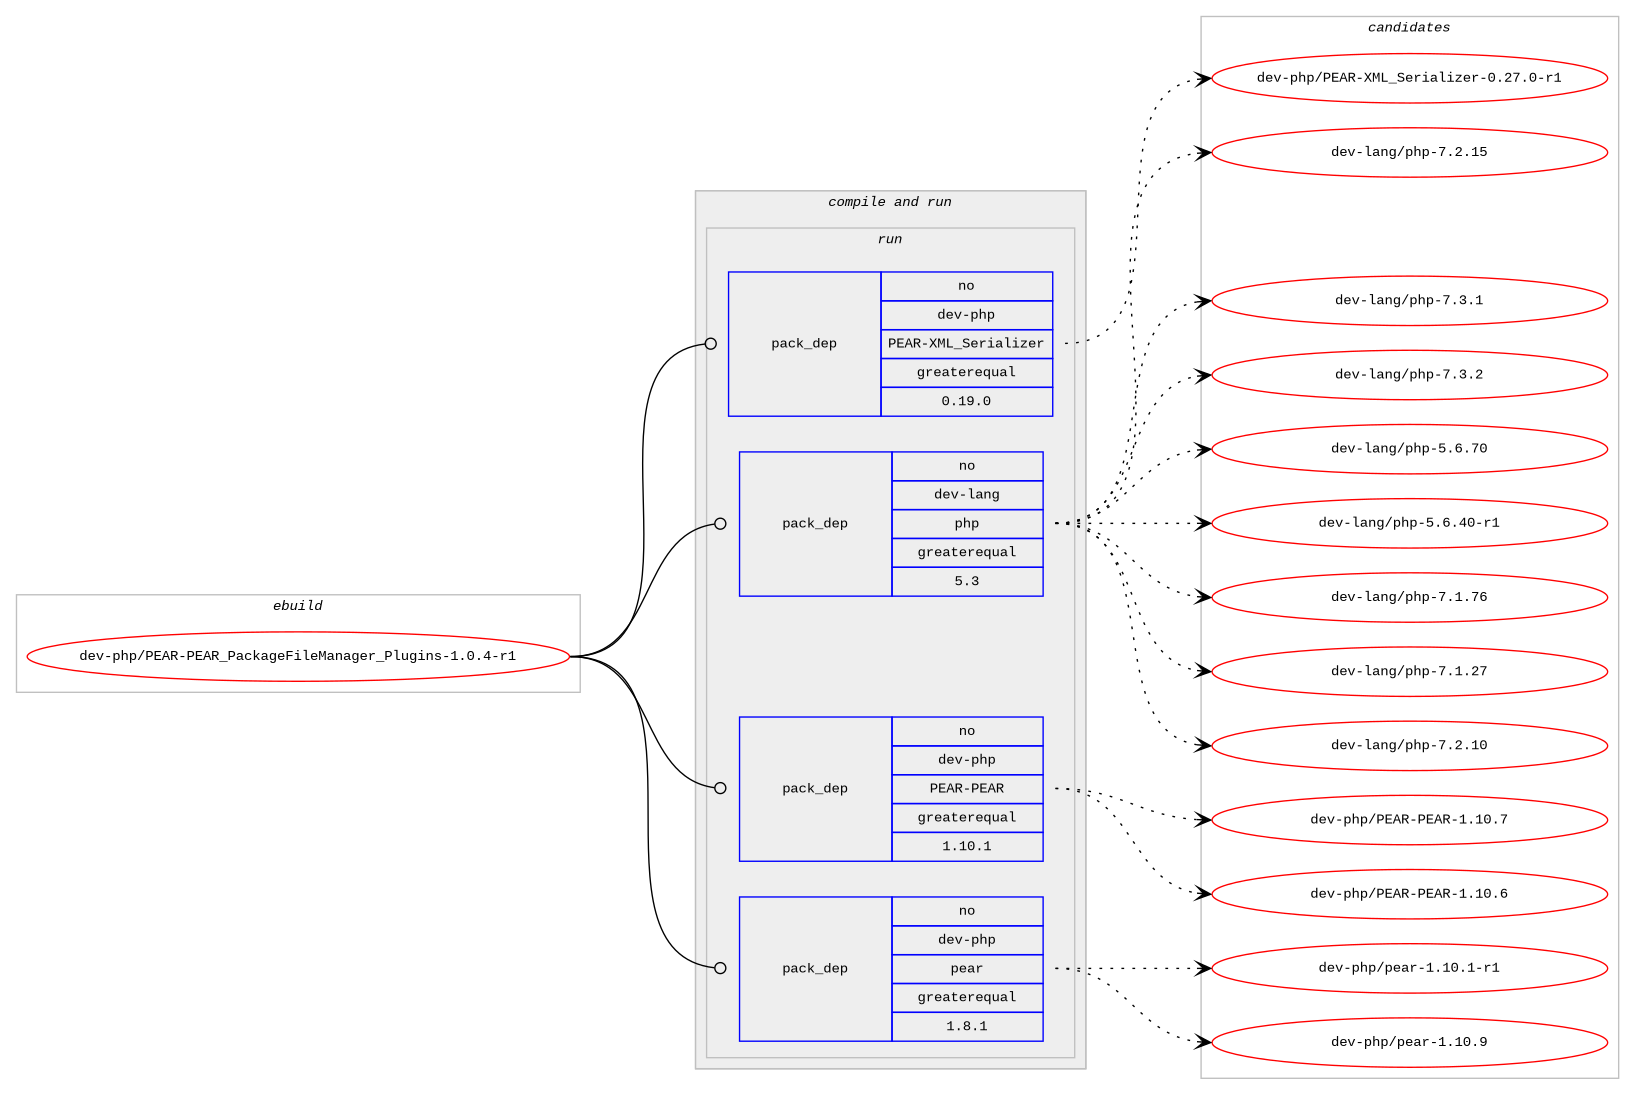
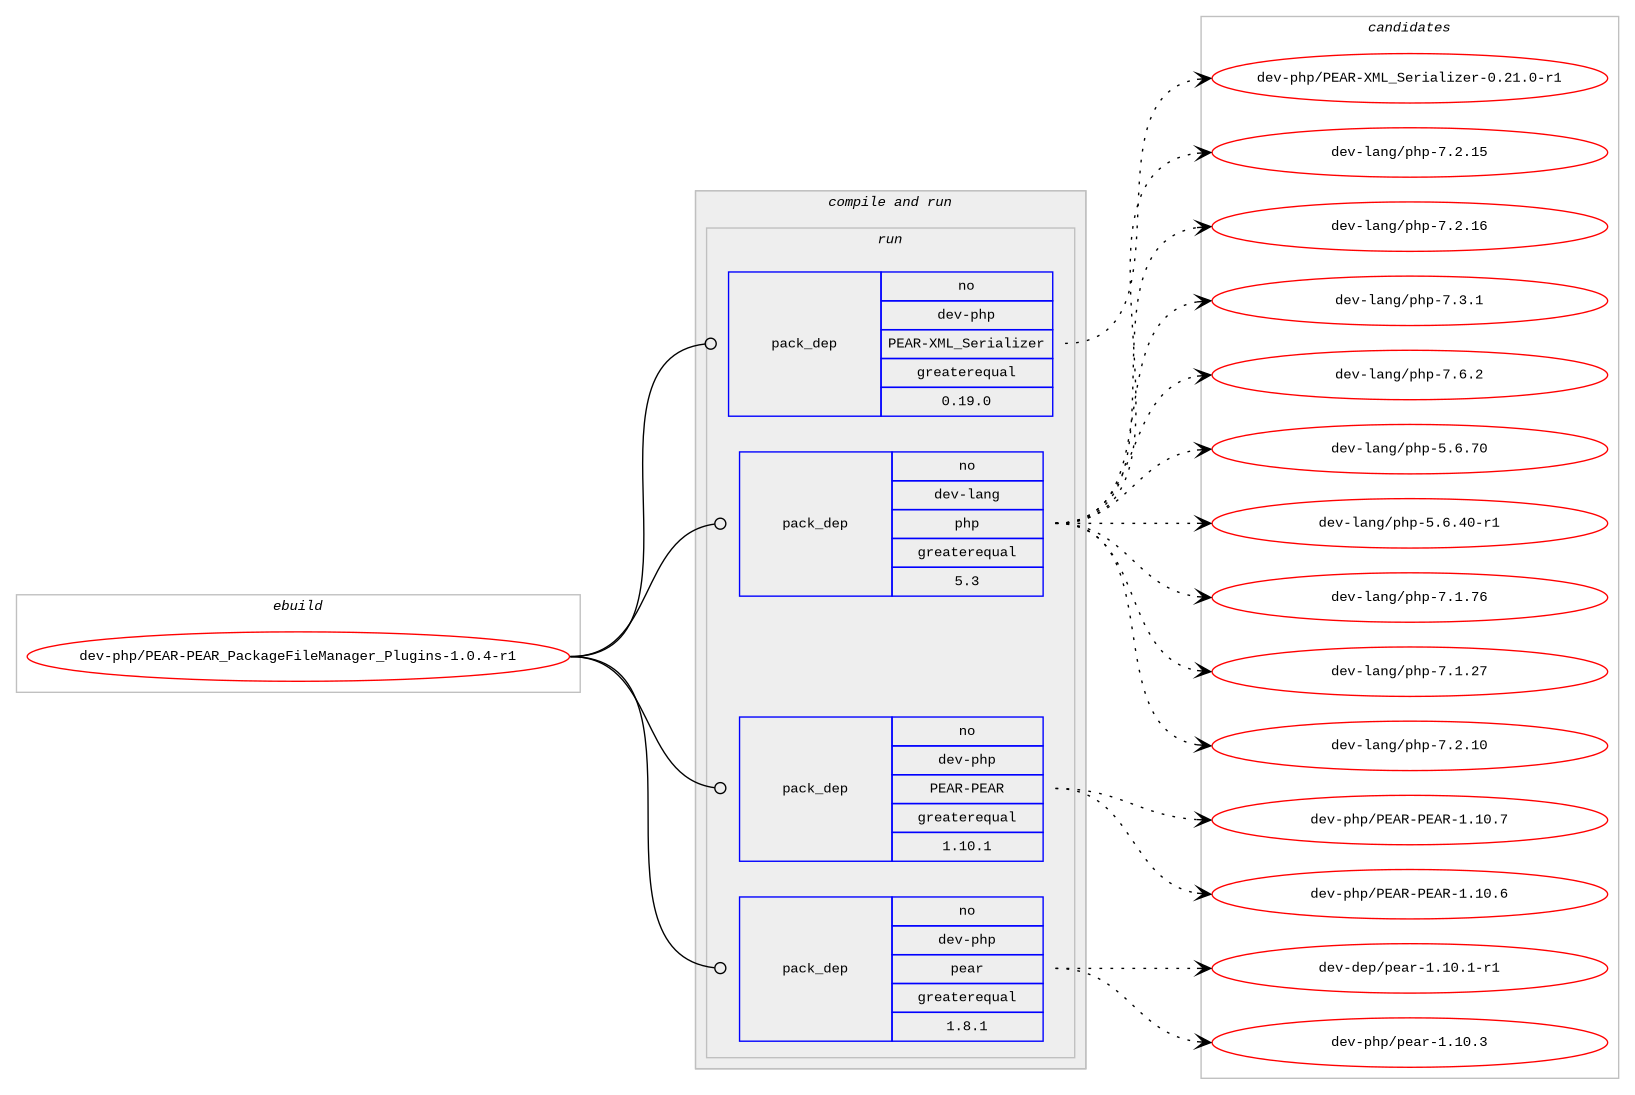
node "dev-php/PEAR-XML_Serializer-0.27.0-r1": label "dev-php/PEAR-XML_Serializer-0.27.0-r1" -> "dev-php/PEAR-XML_Serializer-0.21.0-r1"
node "dev-lang/php-7.2.16": added
node "dev-lang/php-7.3.2": label "dev-lang/php-7.3.2" -> "dev-lang/php-7.6.2"
node "dev-php/pear-1.10.1-r1": label "dev-php/pear-1.10.1-r1" -> "dev-dep/pear-1.10.1-r1"
node "dev-php/pear-1.10.9": label "dev-php/pear-1.10.9" -> "dev-php/pear-1.10.3"
